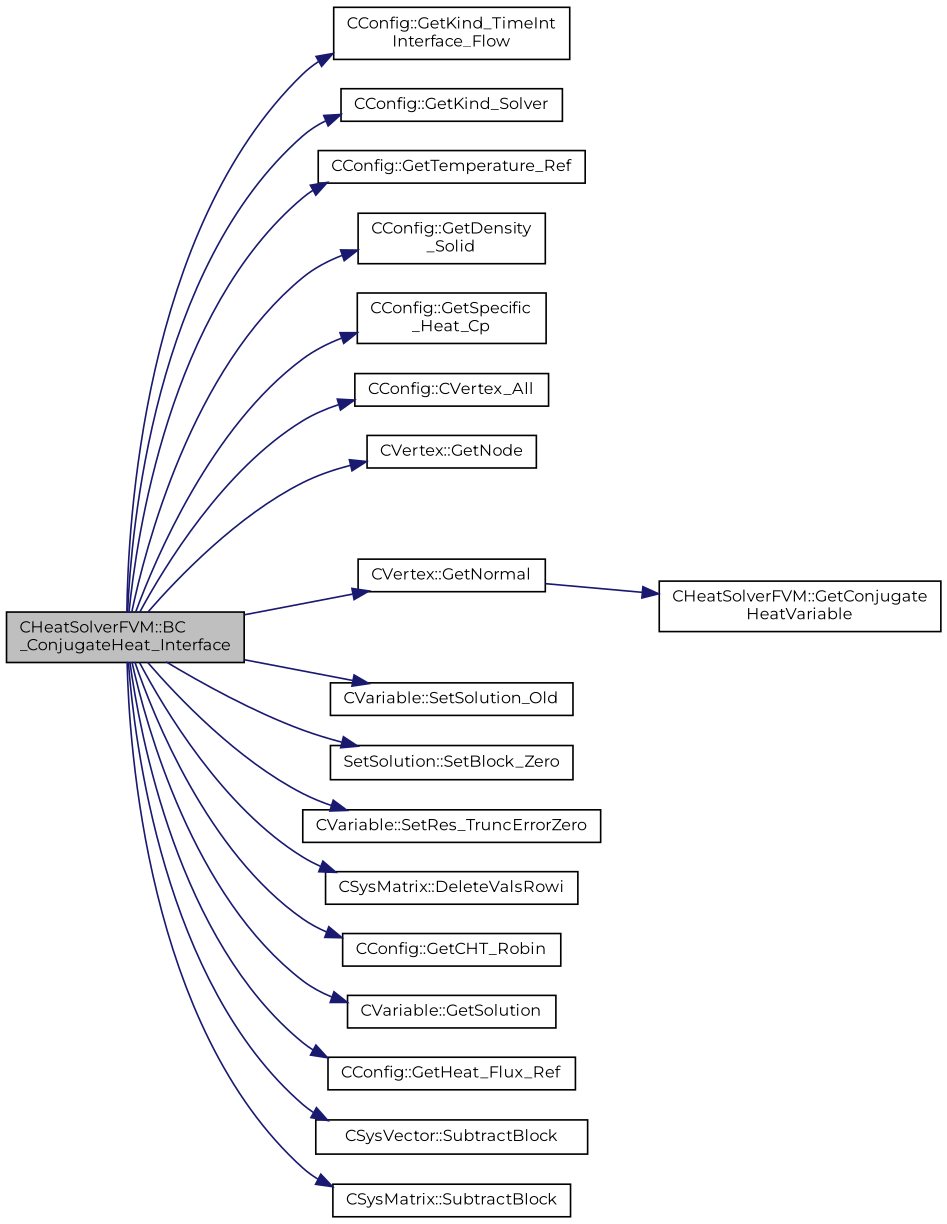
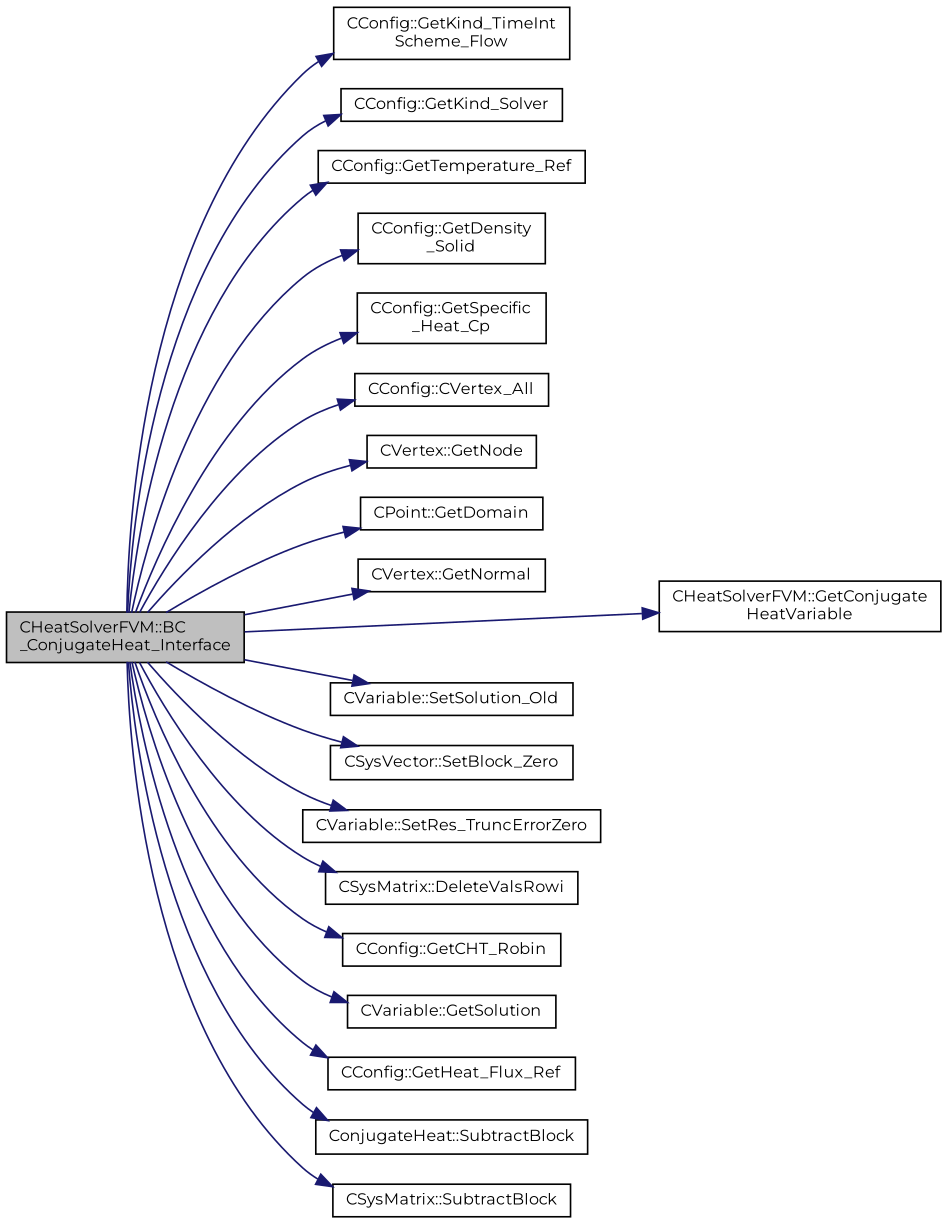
node "CConfig::GetKind_TimeInt Interface_Flow": label "CConfig::GetKind_TimeInt Interface_Flow" -> "CConfig::GetKind_TimeInt Scheme_Flow"
node "CPoint::GetDomain": added
edge "CVertex::GetNormal" -> "CHeatSolverFVM::GetConjugate HeatVariable": now "CHeatSolverFVM::BC _ConjugateHeat_Interface" -> "CHeatSolverFVM::GetConjugate HeatVariable"
node "SetSolution::SetBlock_Zero": label "SetSolution::SetBlock_Zero" -> "CSysVector::SetBlock_Zero"
node "CSysVector::SubtractBlock": label "CSysVector::SubtractBlock" -> "ConjugateHeat::SubtractBlock"
